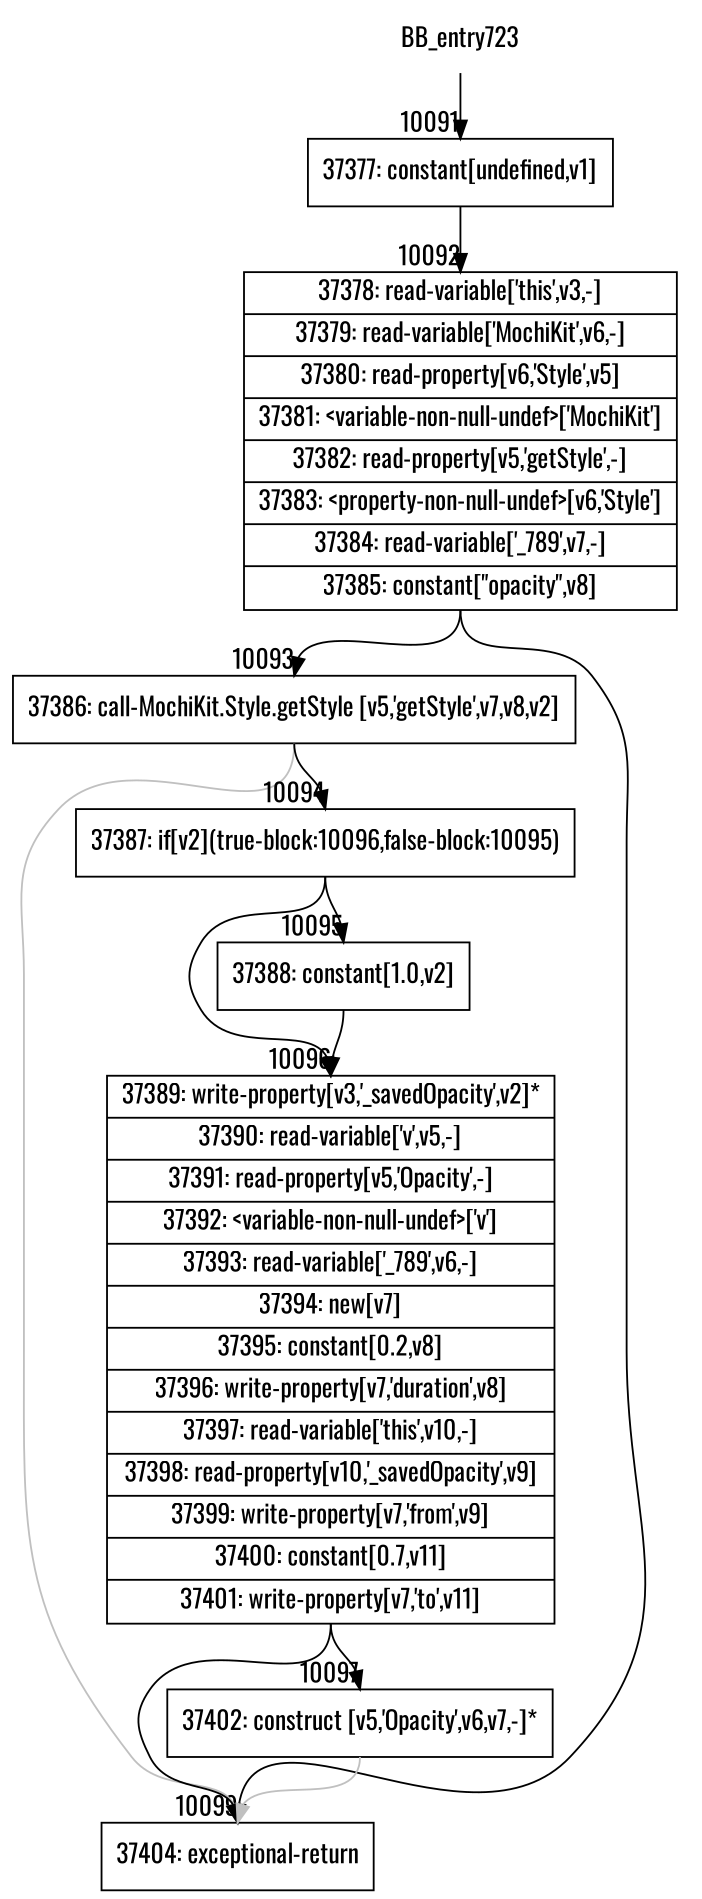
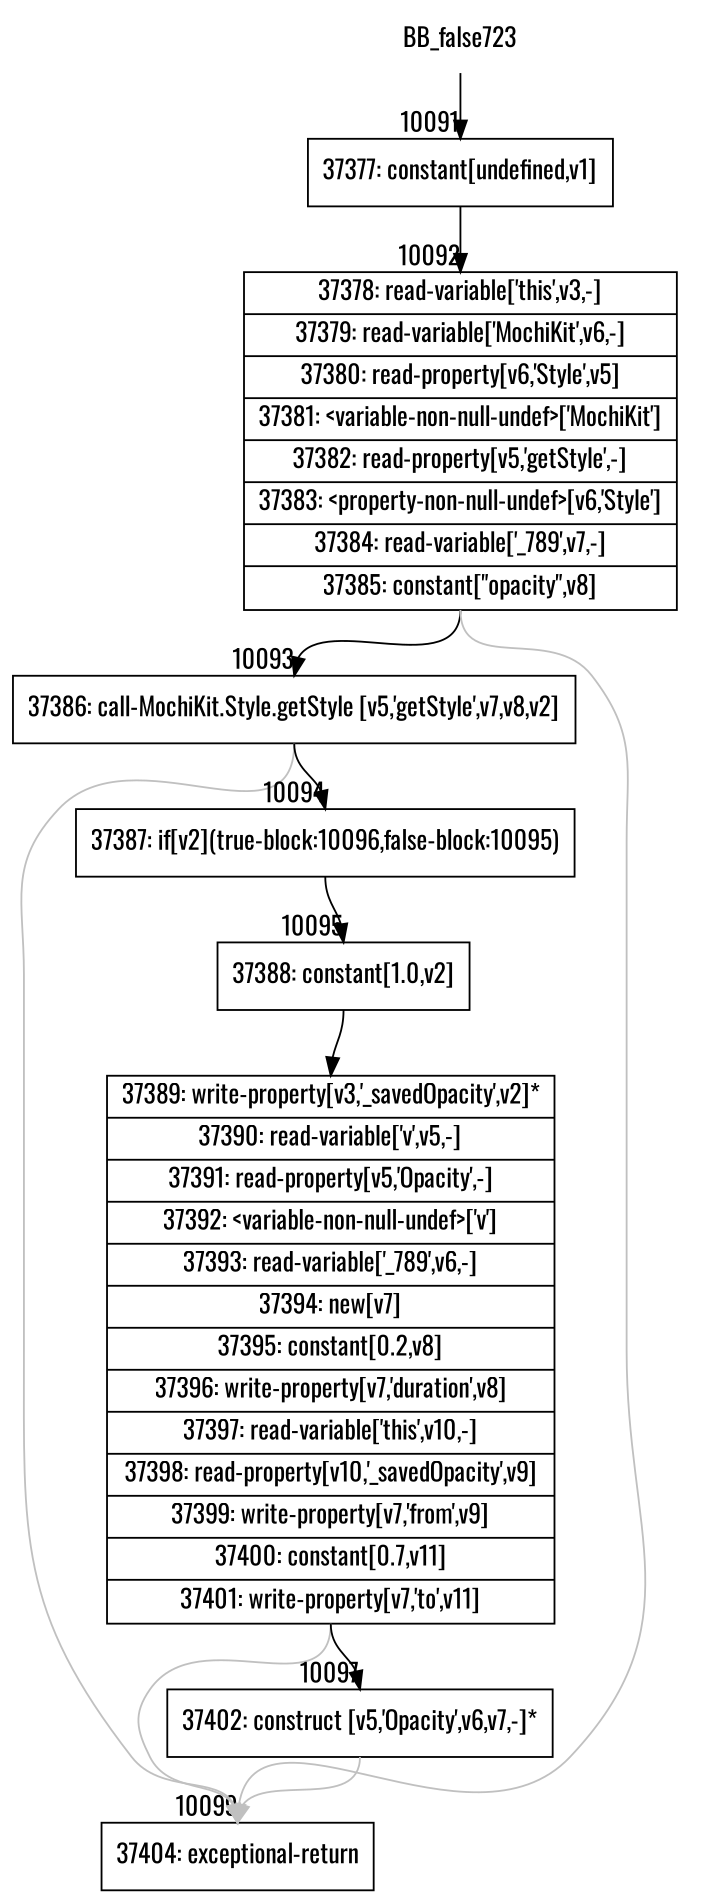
node "BB_entry723": label "BB_entry723" -> "BB_false723"
edge "37387: if[v2](true-block:10096,false-block:10095)" -> "37389: write-property[v3,'_savedOpacity',v2]*": removed
edge "37378: read-variable['this',v3,-]" -> "37404: exceptional-return": color black -> gray
edge "37389: write-property[v3,'_savedOpacity',v2]*" -> "37404: exceptional-return": color black -> gray
